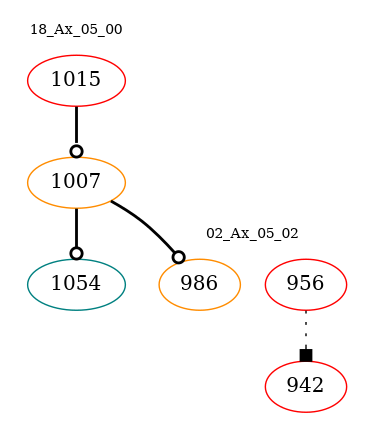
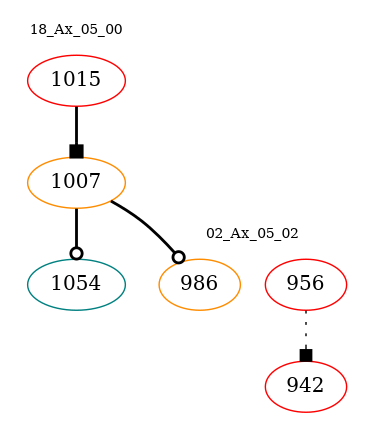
edge "1015" -> "1007": arrowhead odot -> box
